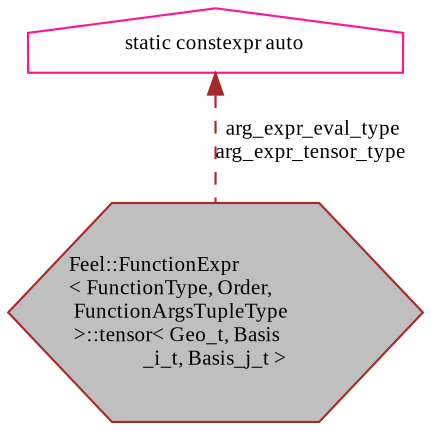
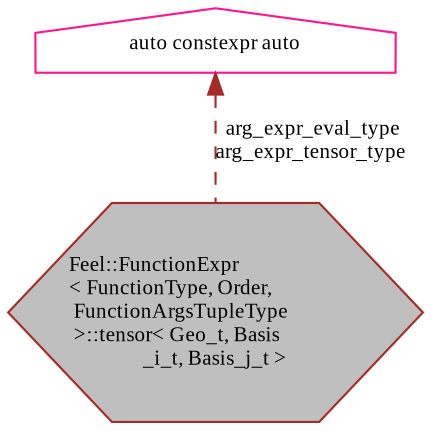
node "static constexpr auto": label "static constexpr auto" -> "auto constexpr auto"
